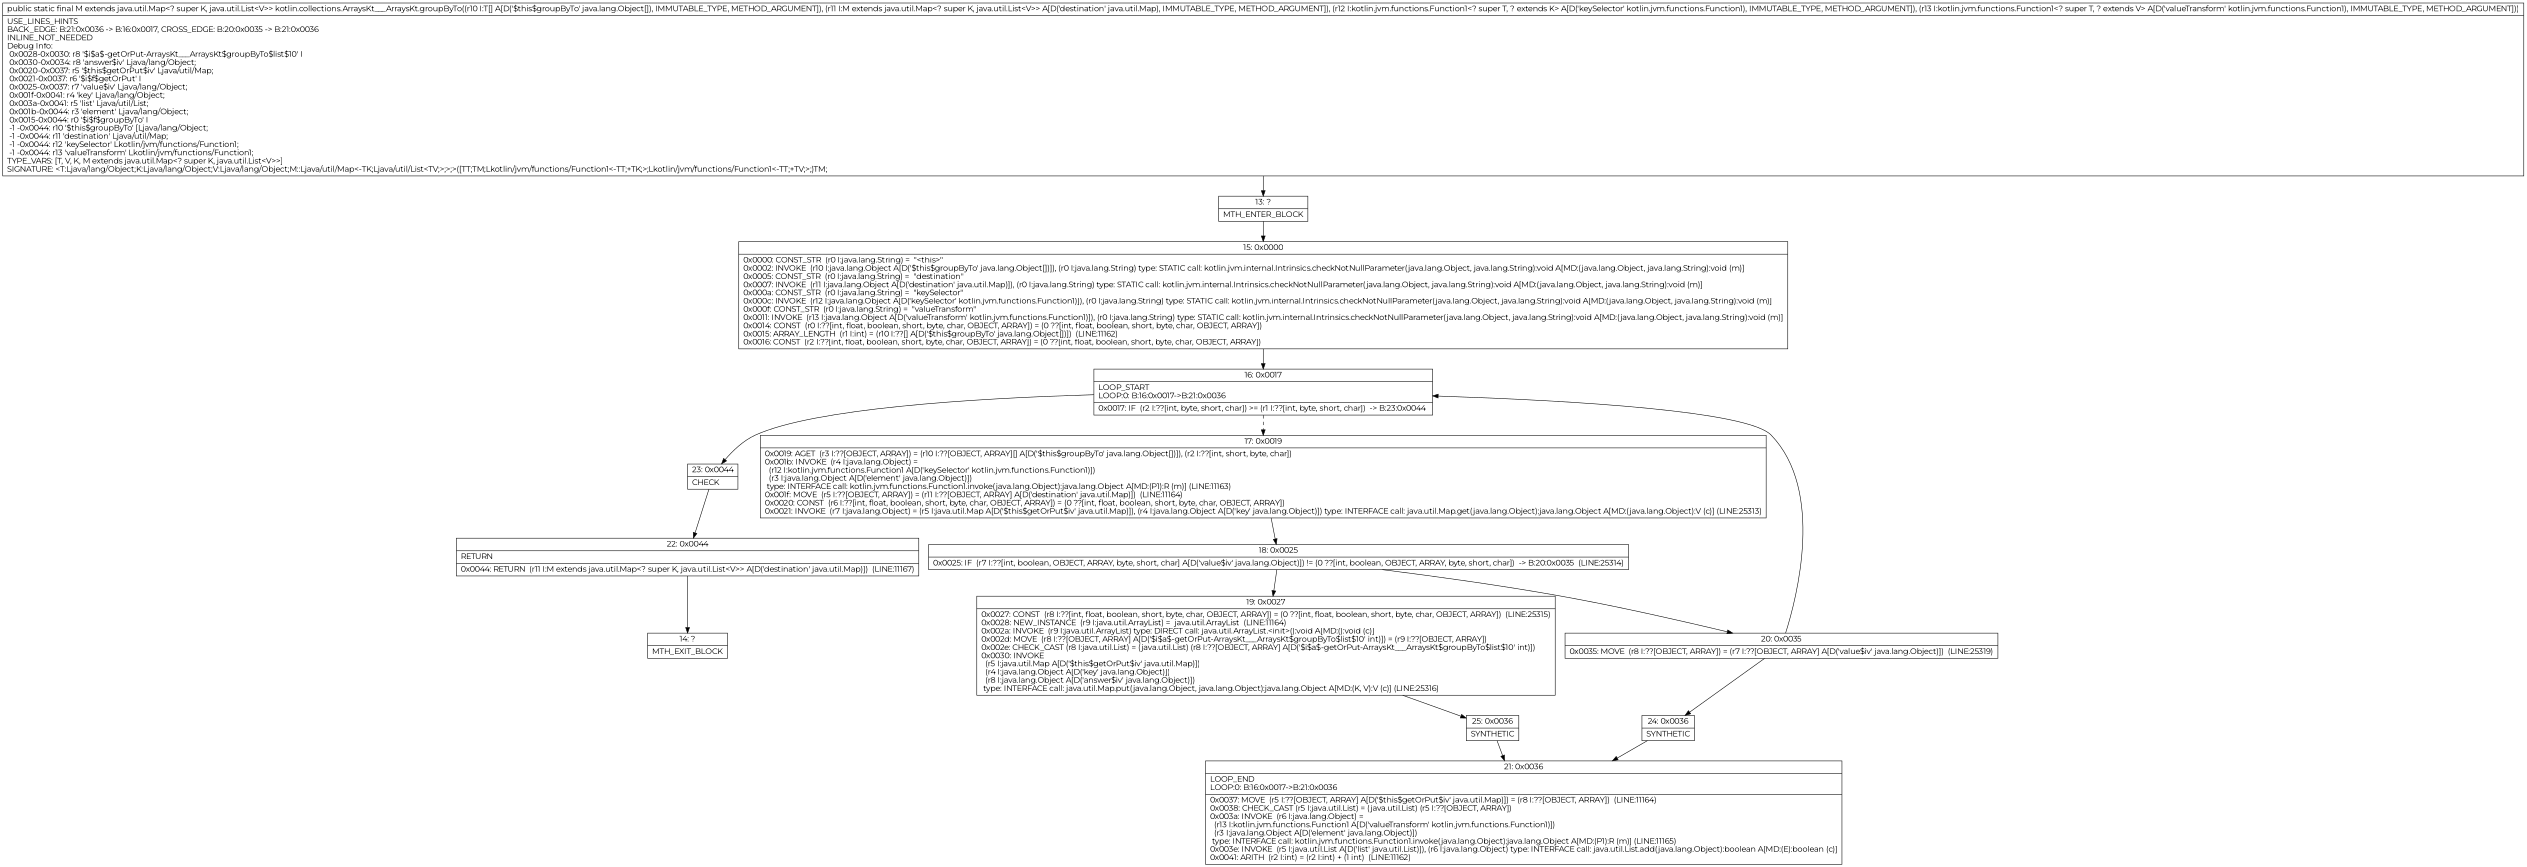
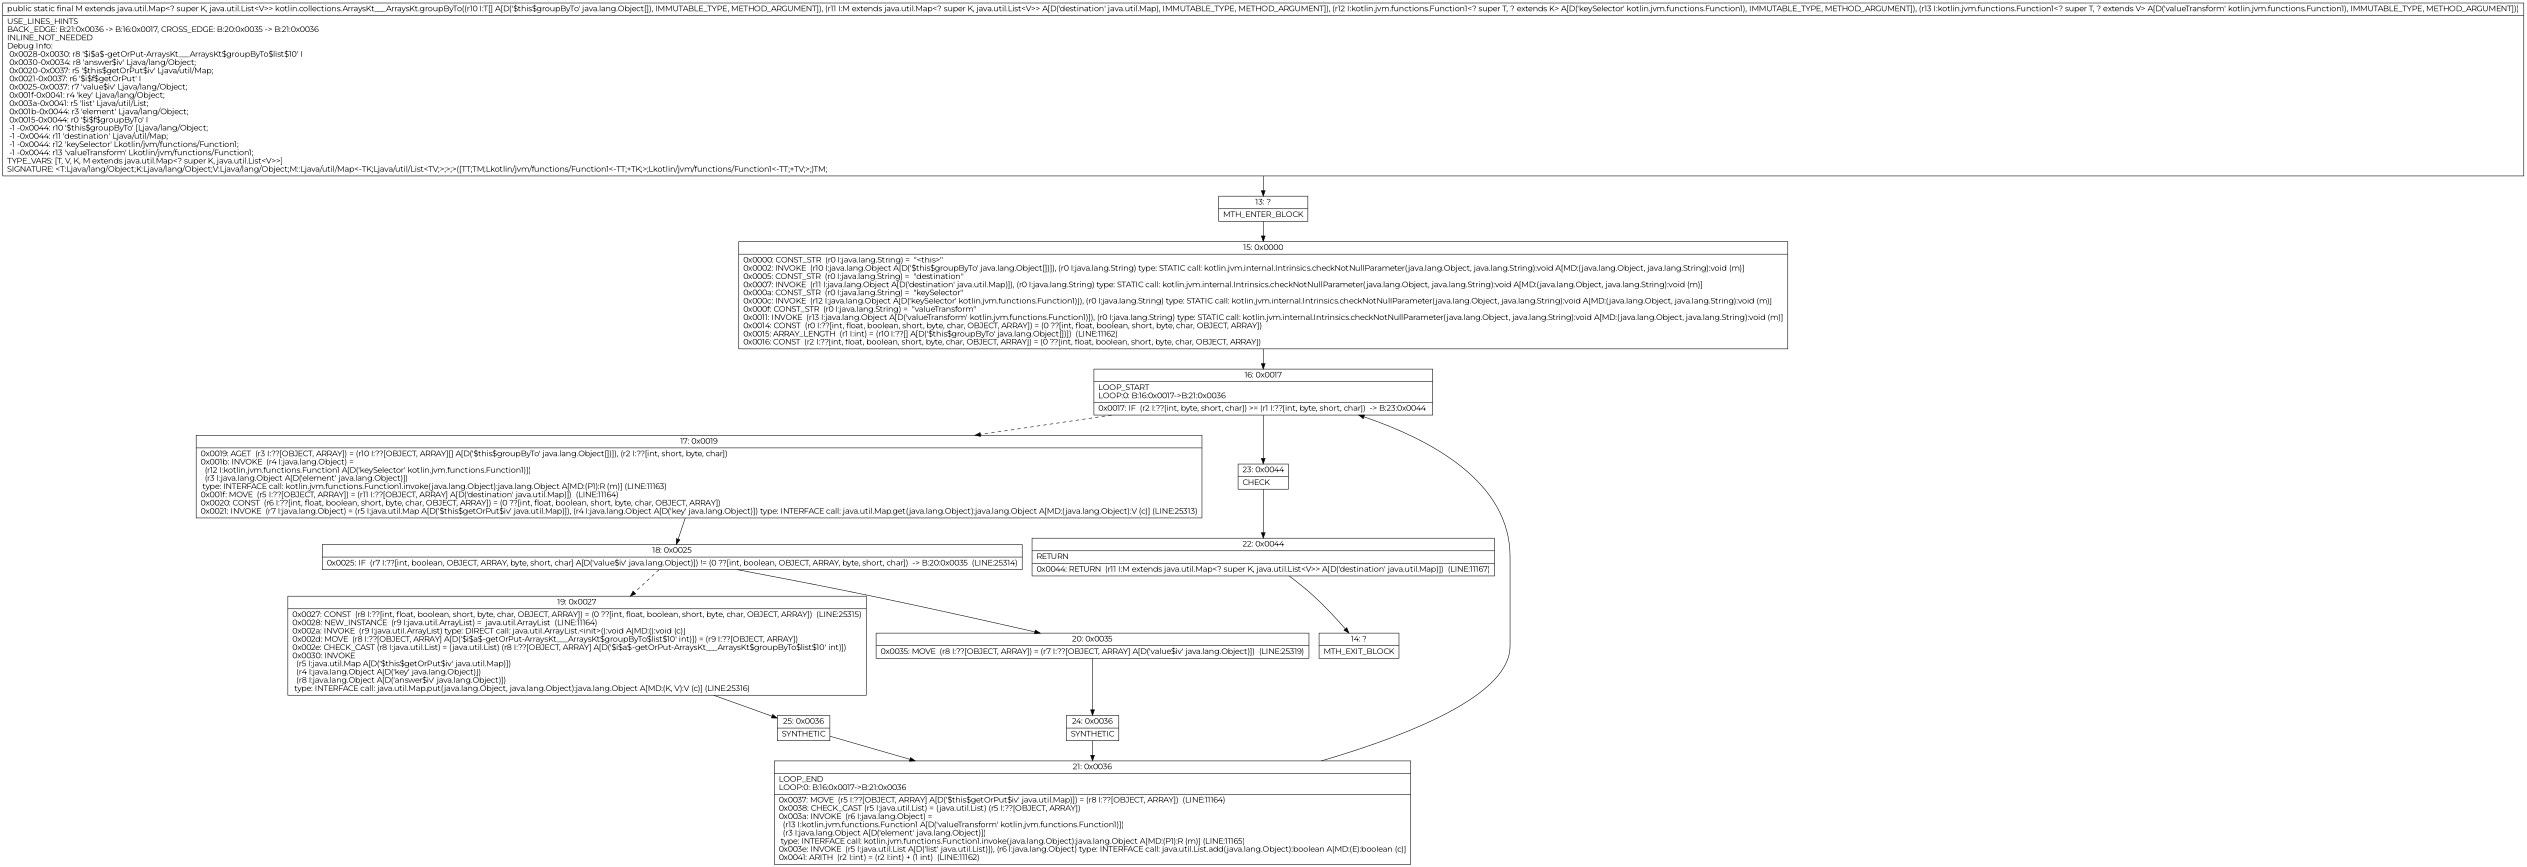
edge "20: 0x0035" -> "16: 0x0017": now "21: 0x0036" -> "16: 0x0017"
edge "18: 0x0025" -> "19: 0x0027": style solid -> dashed
